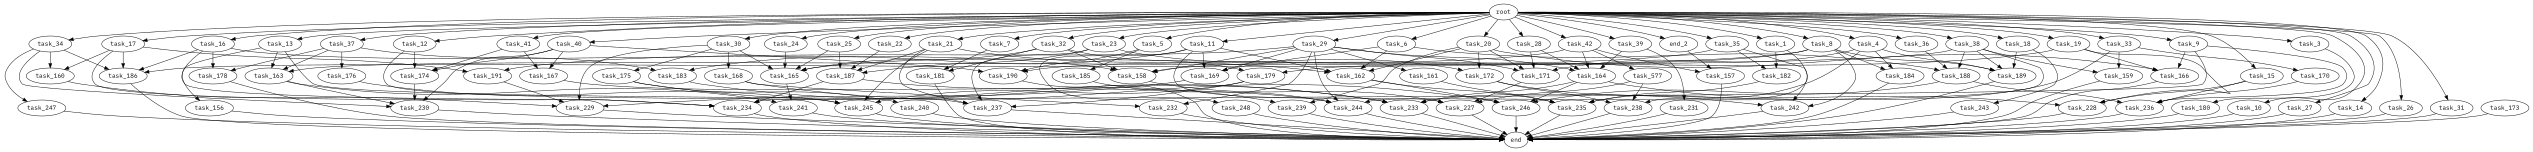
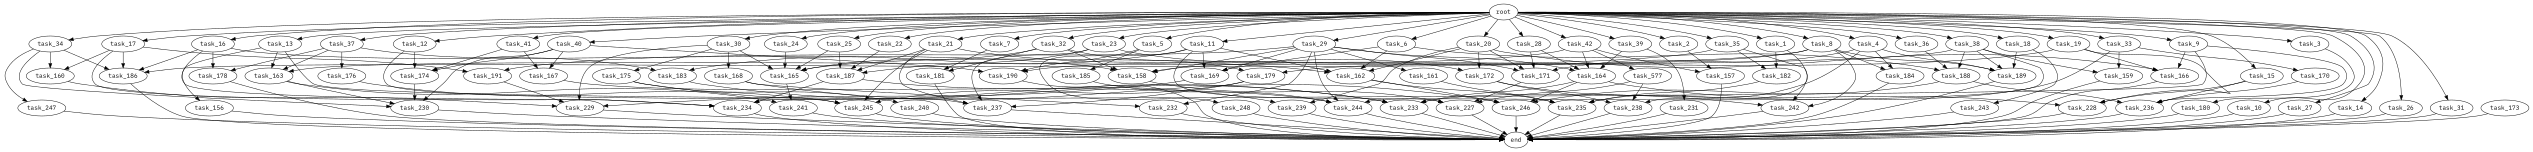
node "end_2": label "end_2" -> "task_2"
